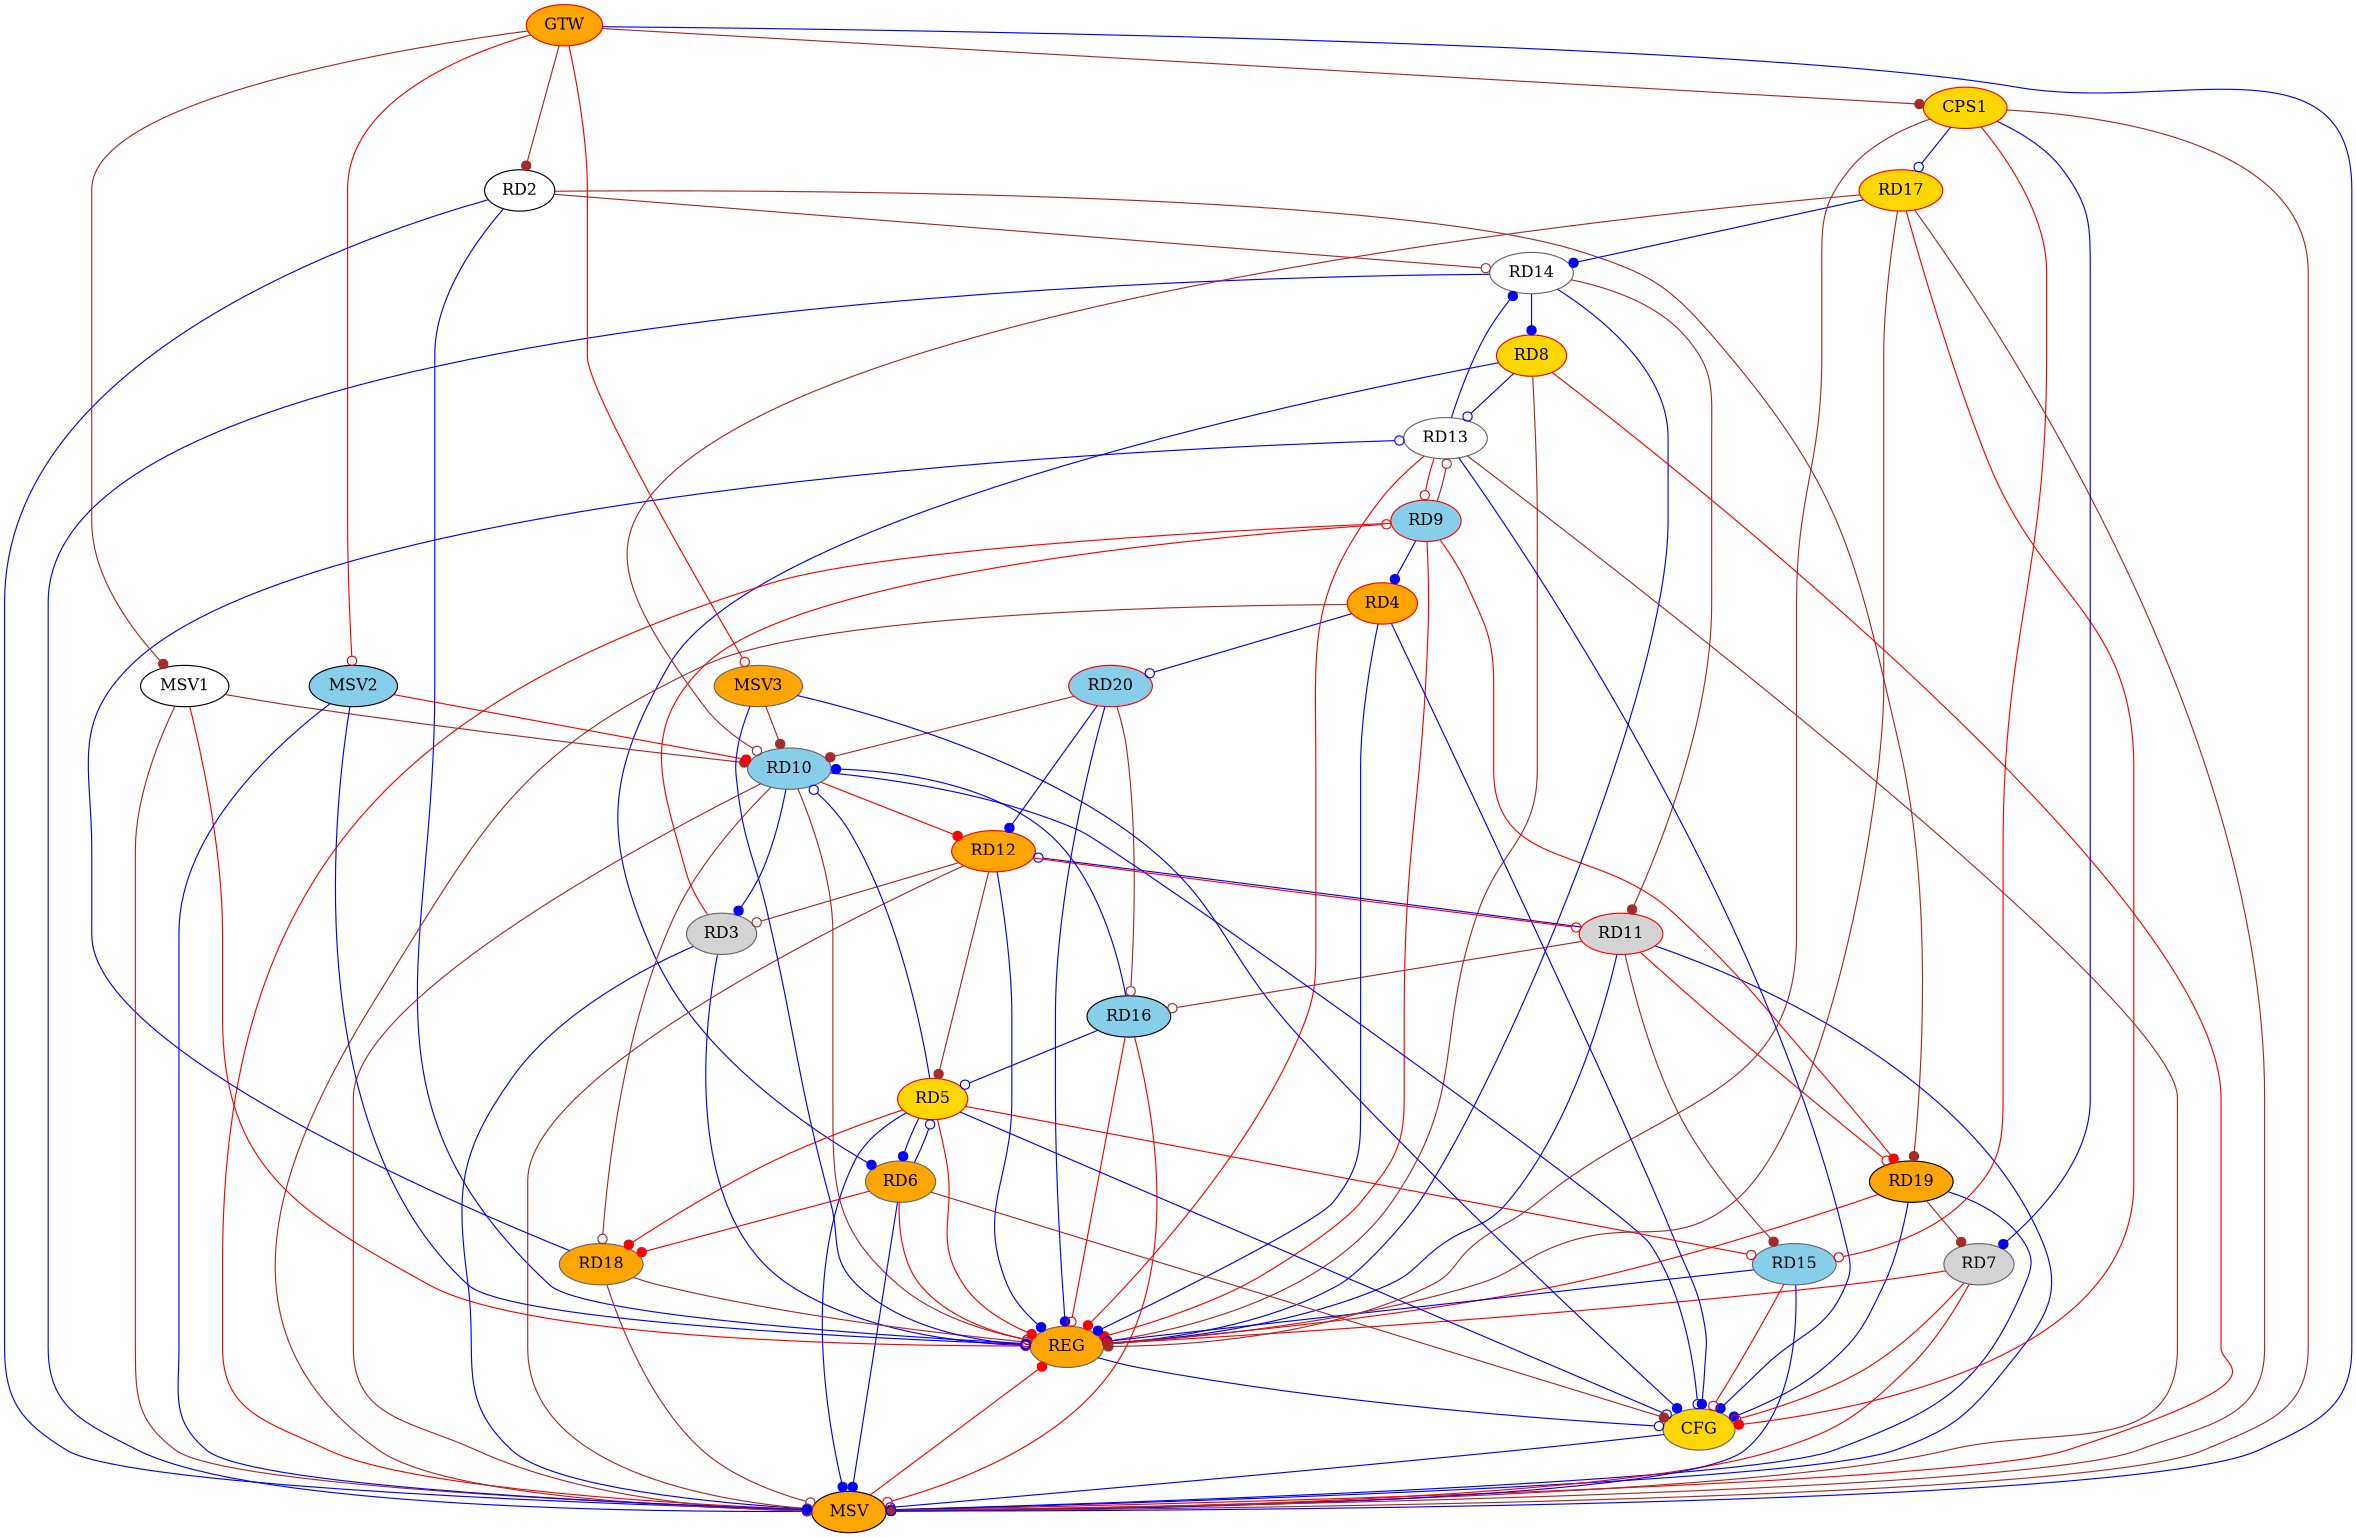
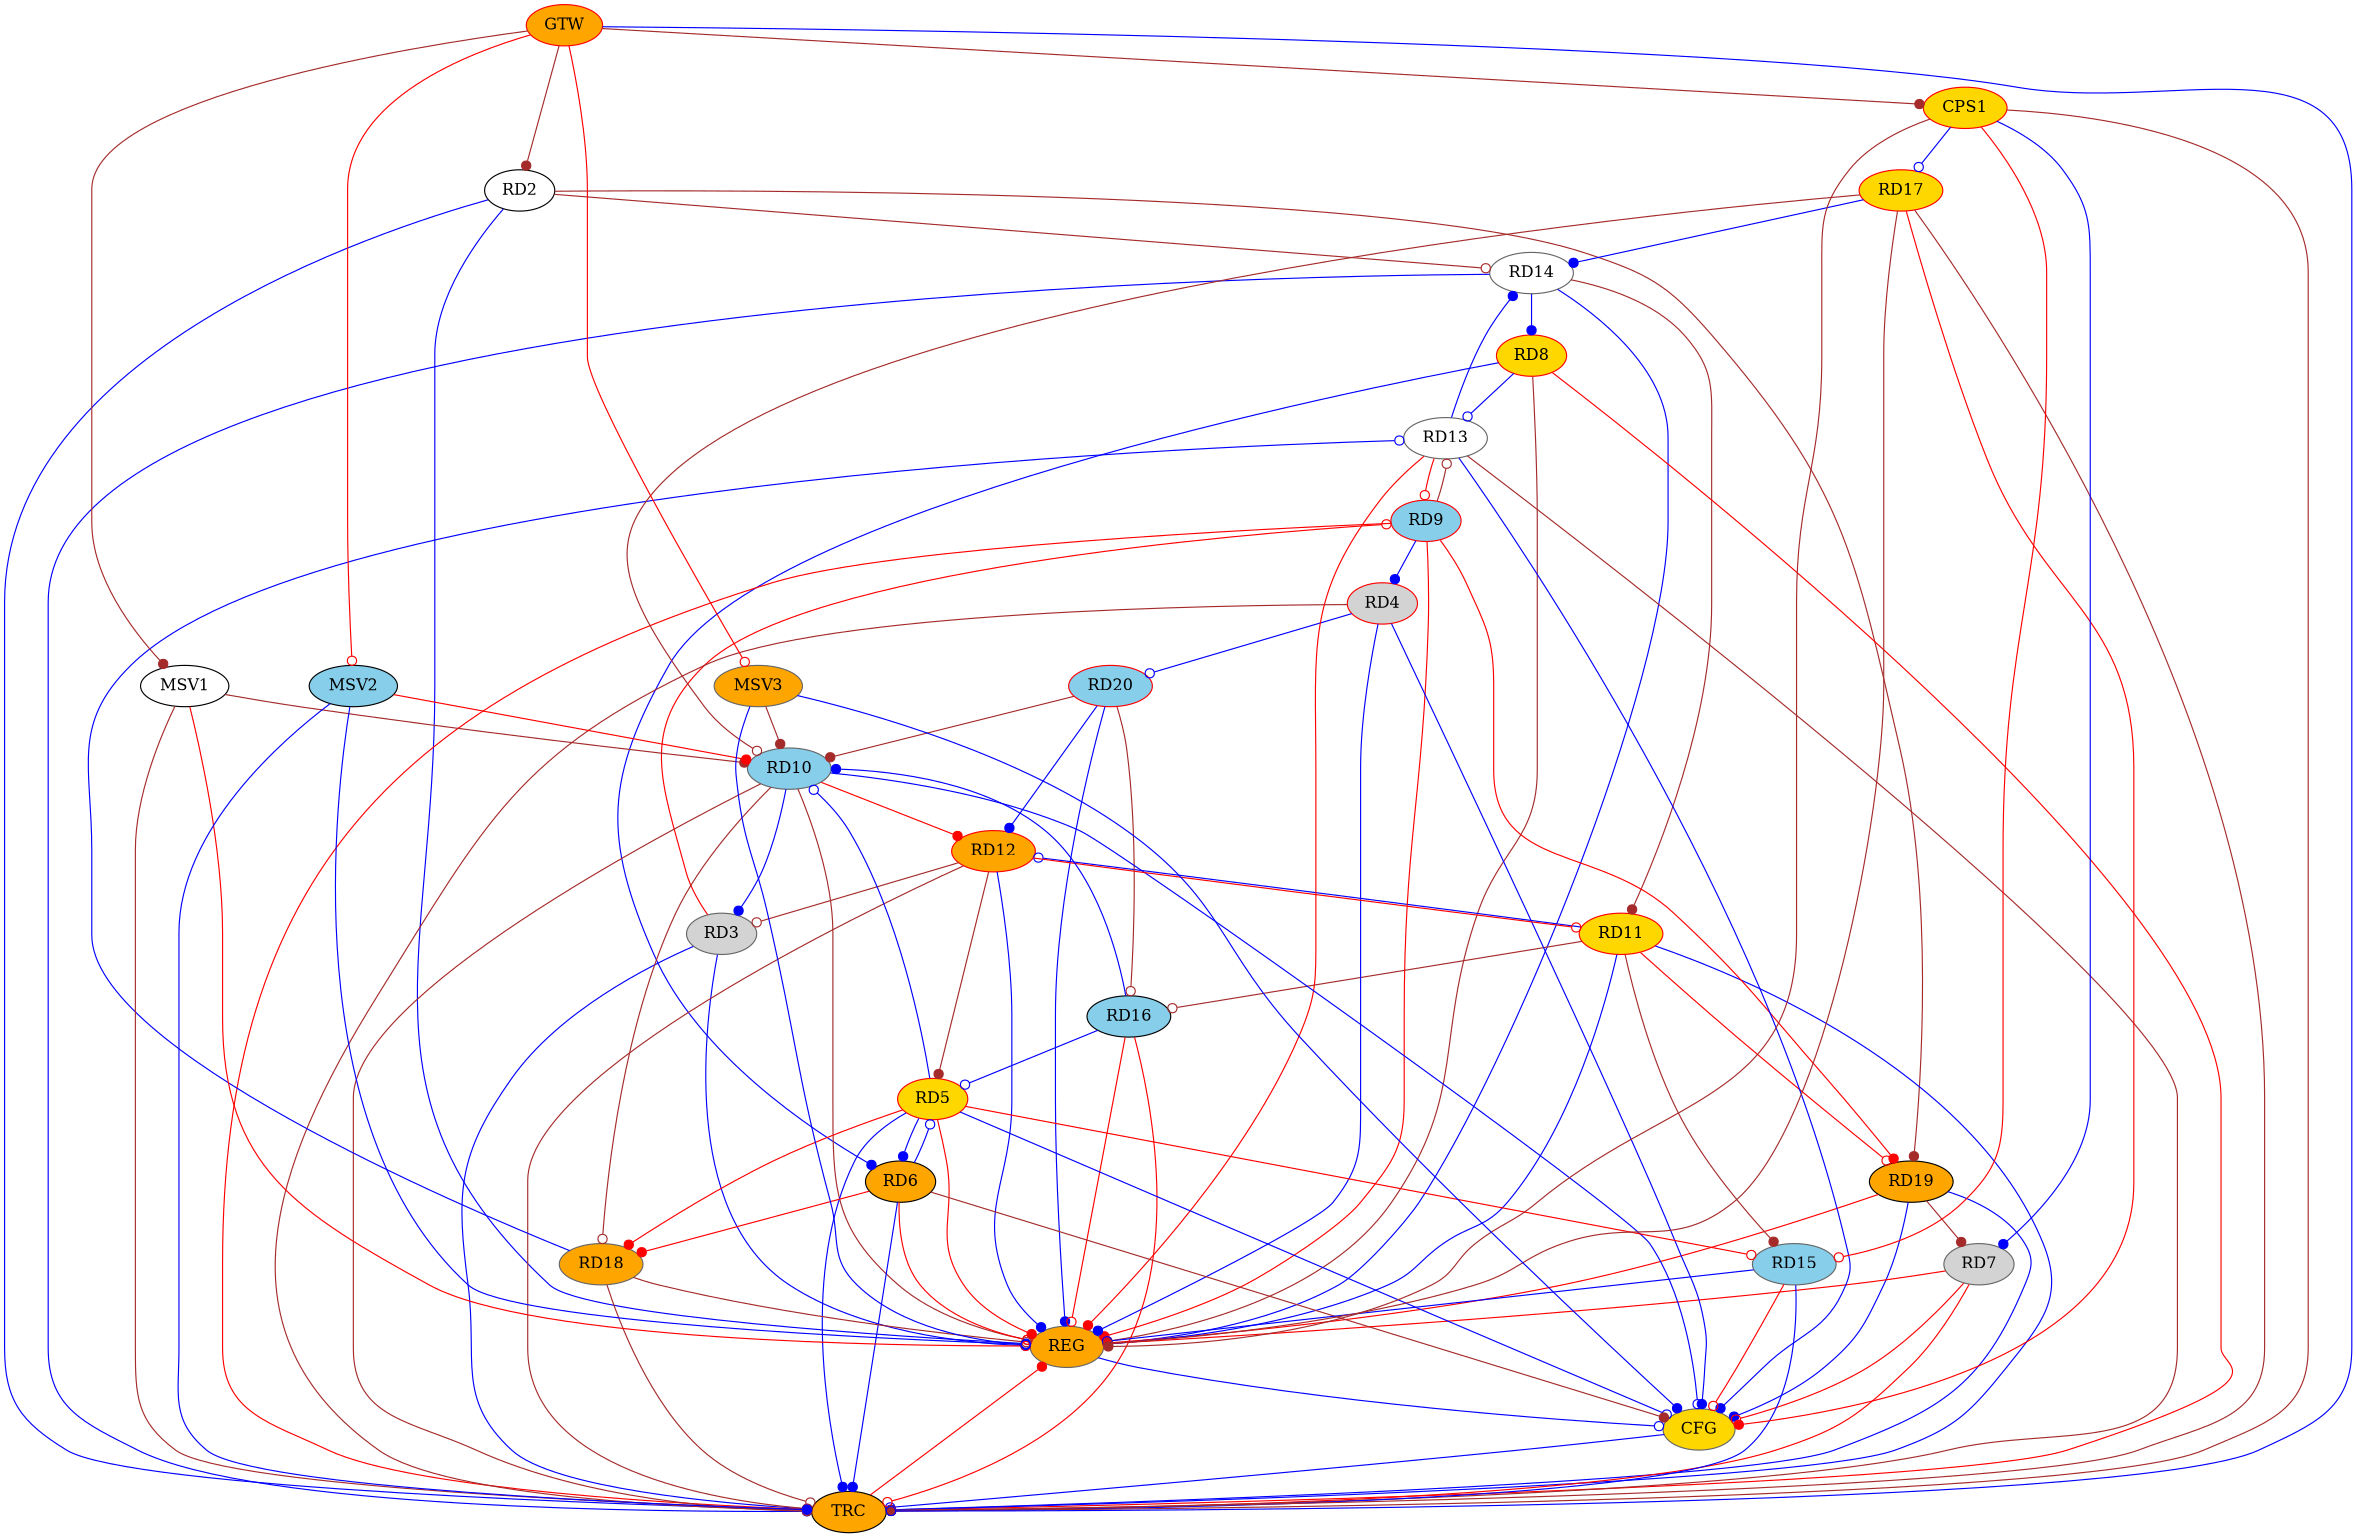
node "RD4": fillcolor orange -> lightgrey
node "RD11": fillcolor lightgrey -> gold
node "RD6": color gray40 -> black
node "MSV": label "MSV" -> "TRC"
